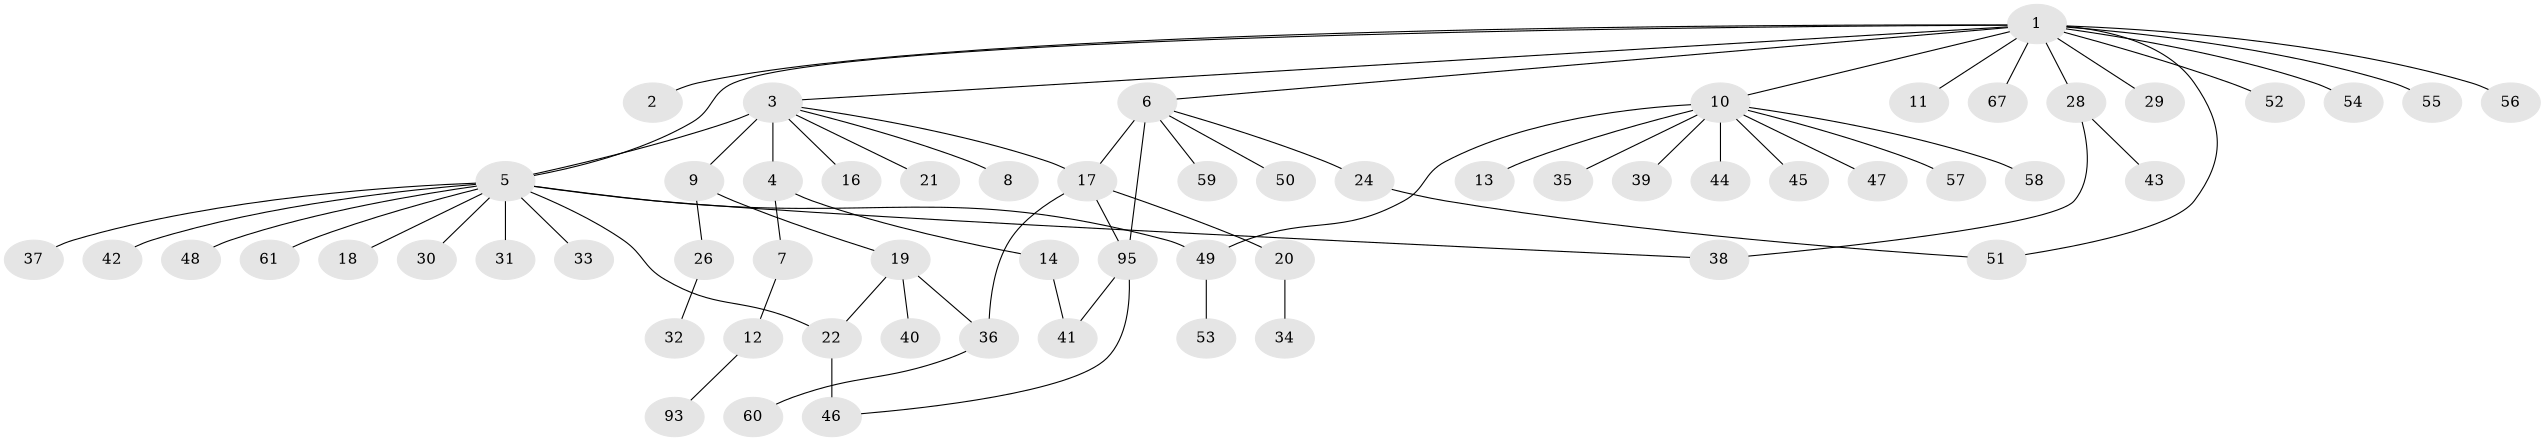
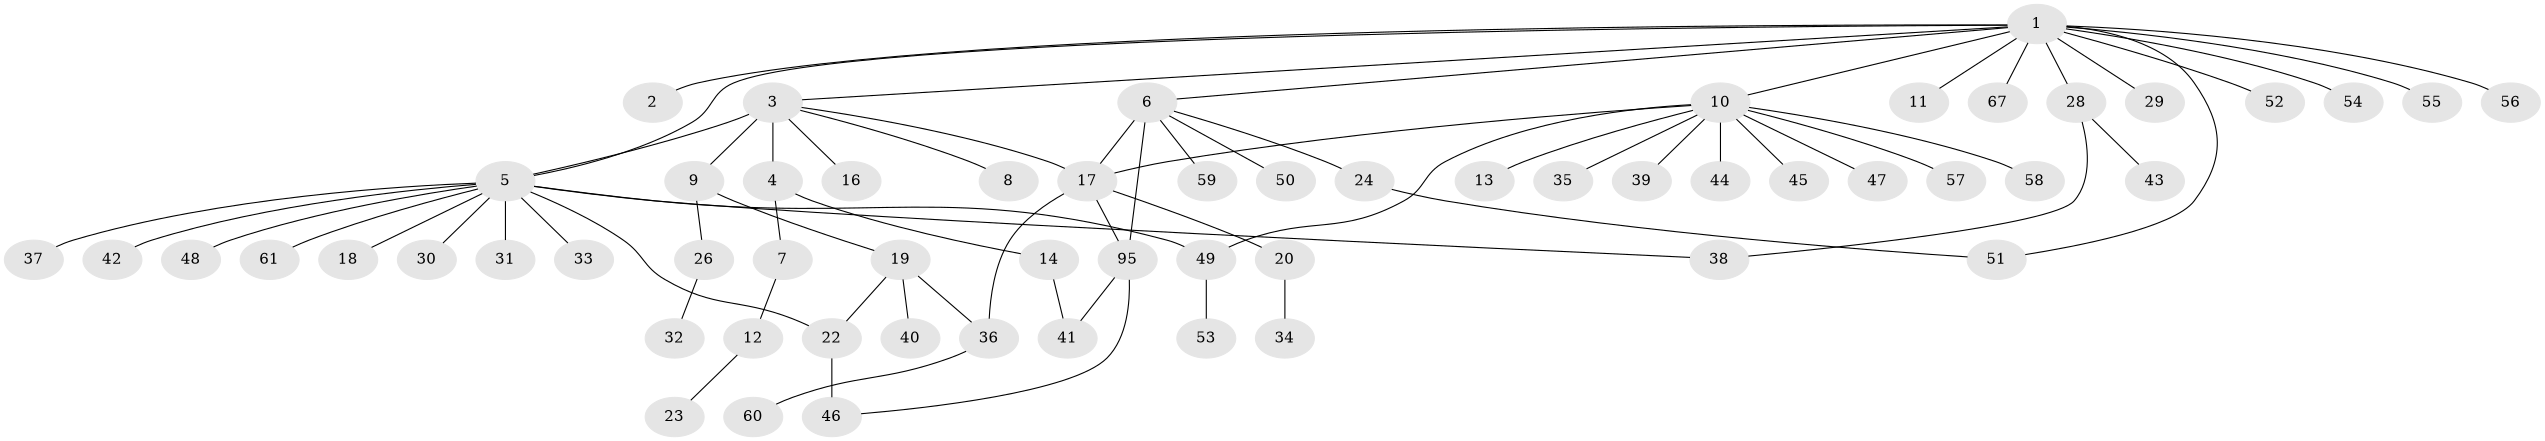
edge "10" -- "17": added
node "21": removed
node "93": label "93" -> "23"
